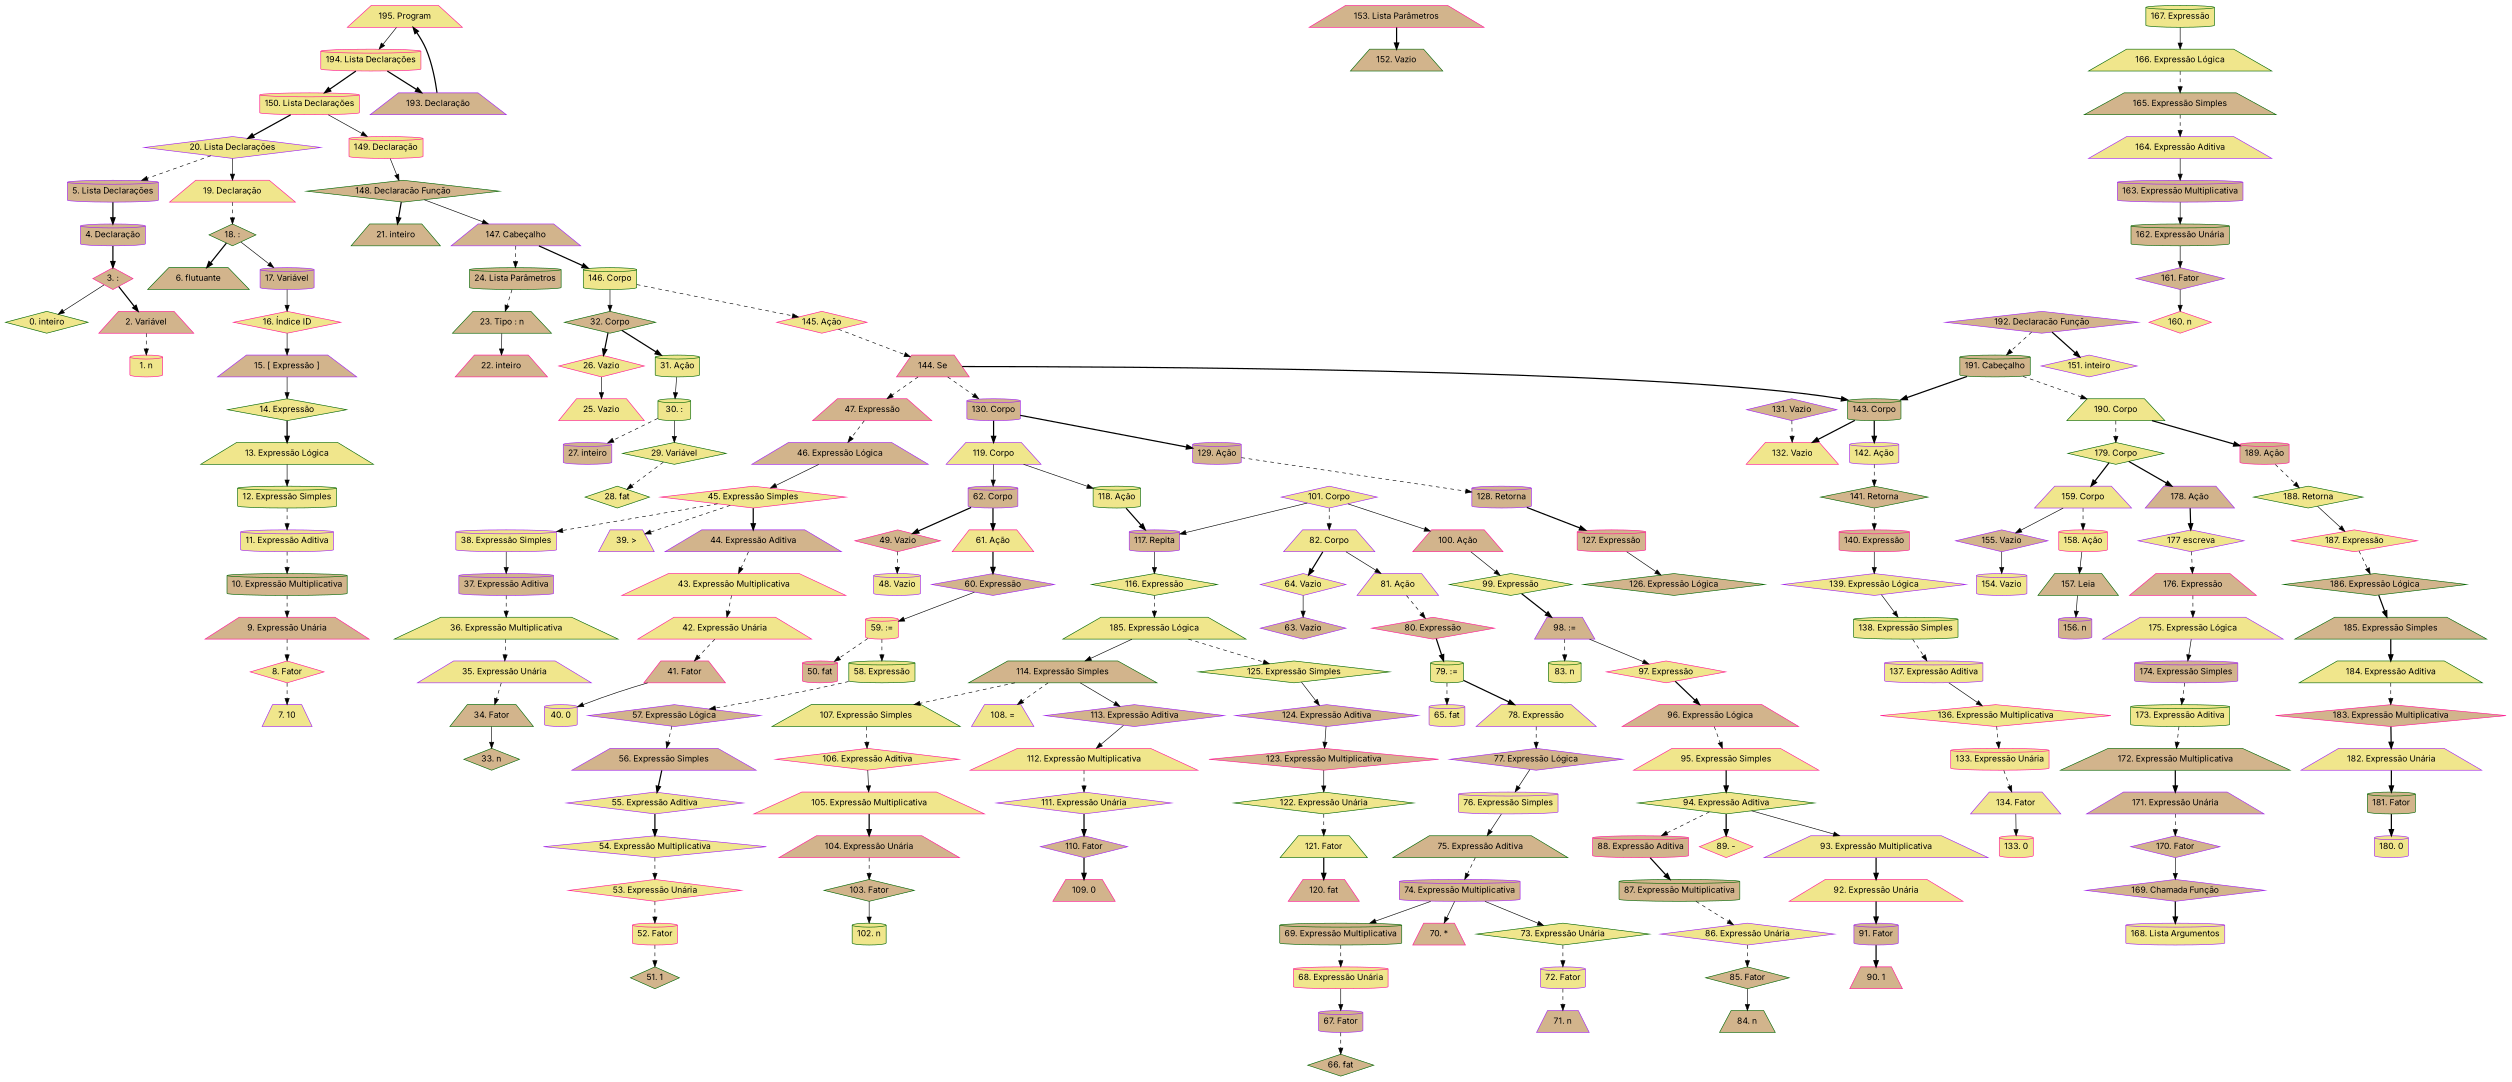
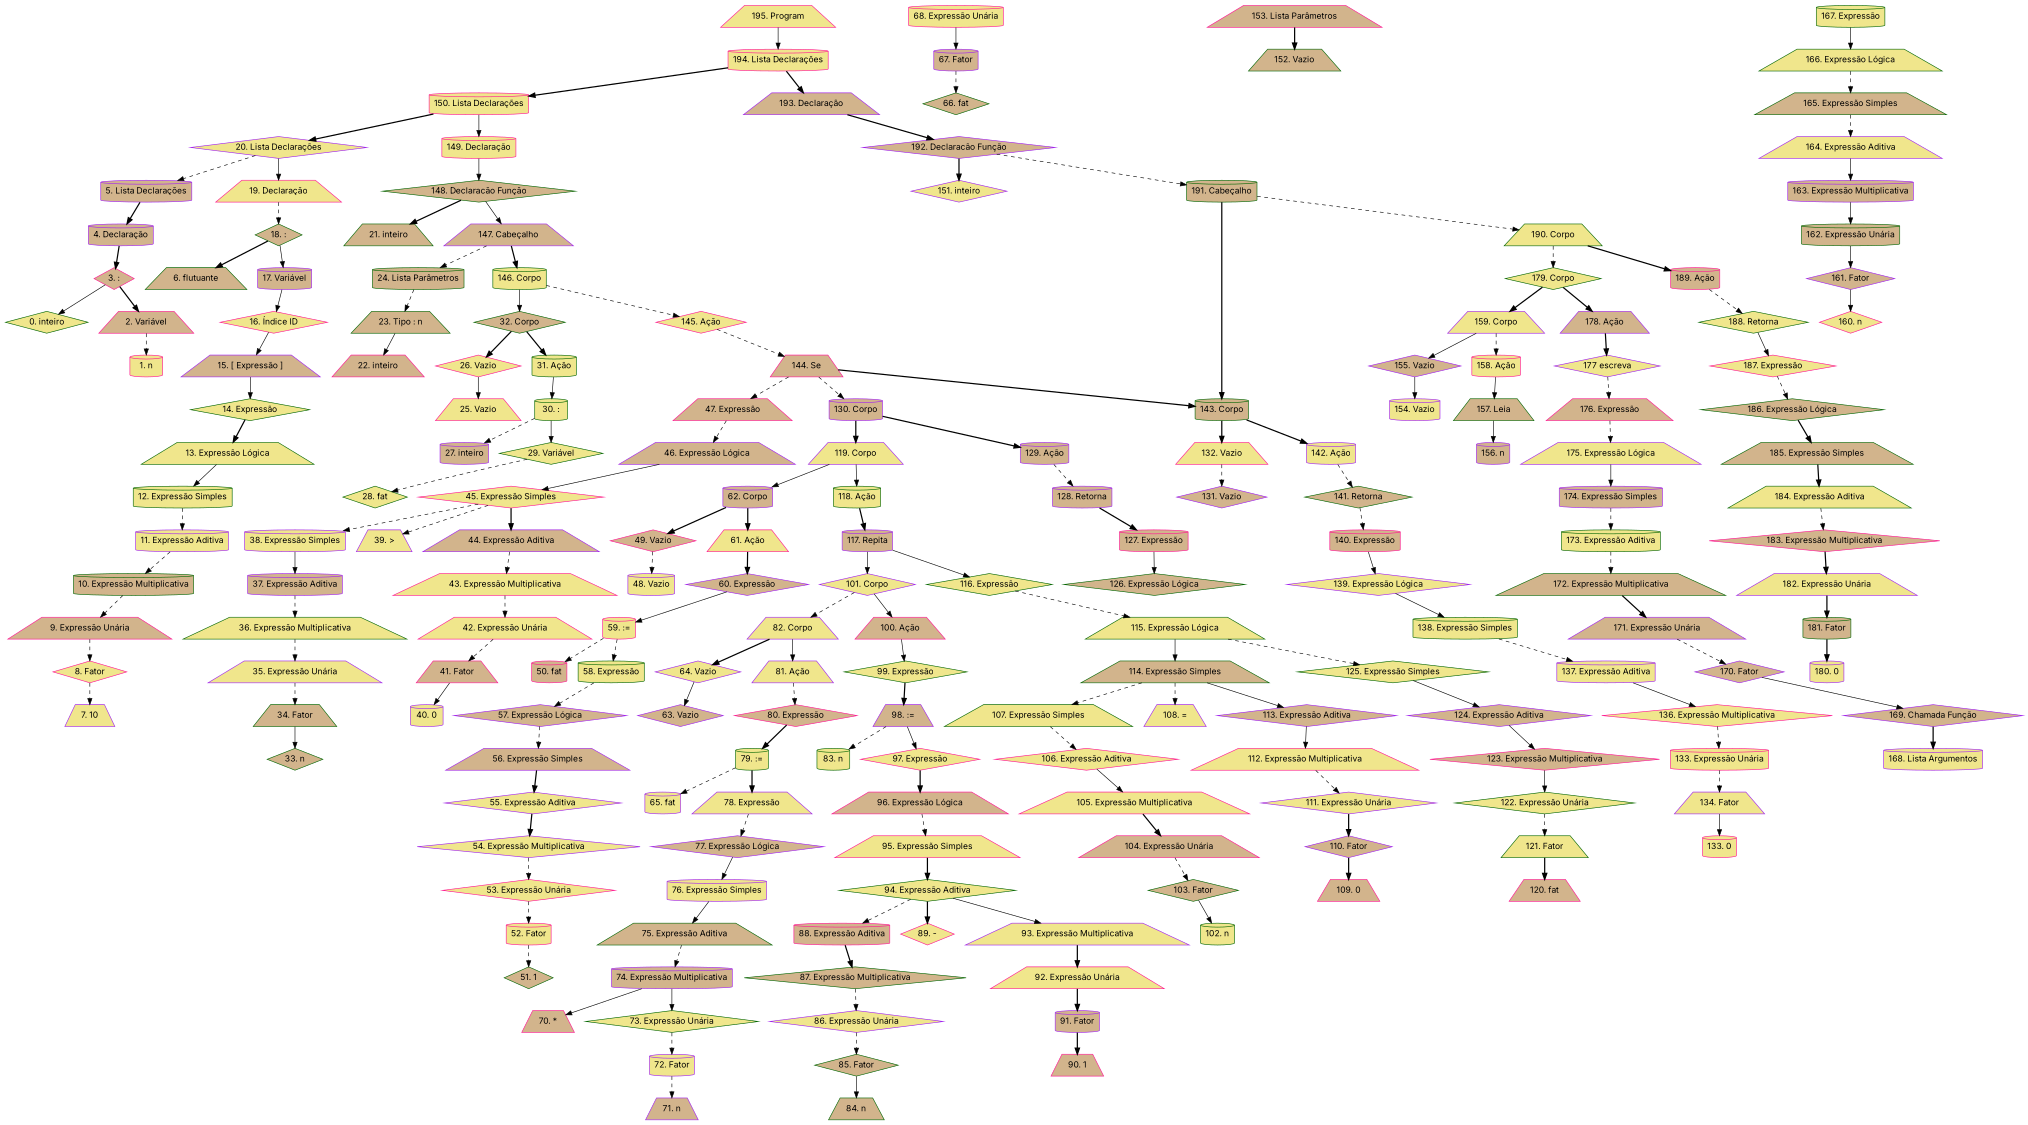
edge "193. Declaração" -> "195. Program": now "193. Declaração" -> "192. Declaracão Função"
edge "131. Vazio" -> "132. Vazio": reversed
edge "101. Corpo" -> "117. Repita": reversed
node "185. Expressão Lógica": label "185. Expressão Lógica" -> "115. Expressão Lógica"
node "87. Expressão Multiplicativa": shape cylinder -> diamond
node "69. Expressão Multiplicativa": removed
